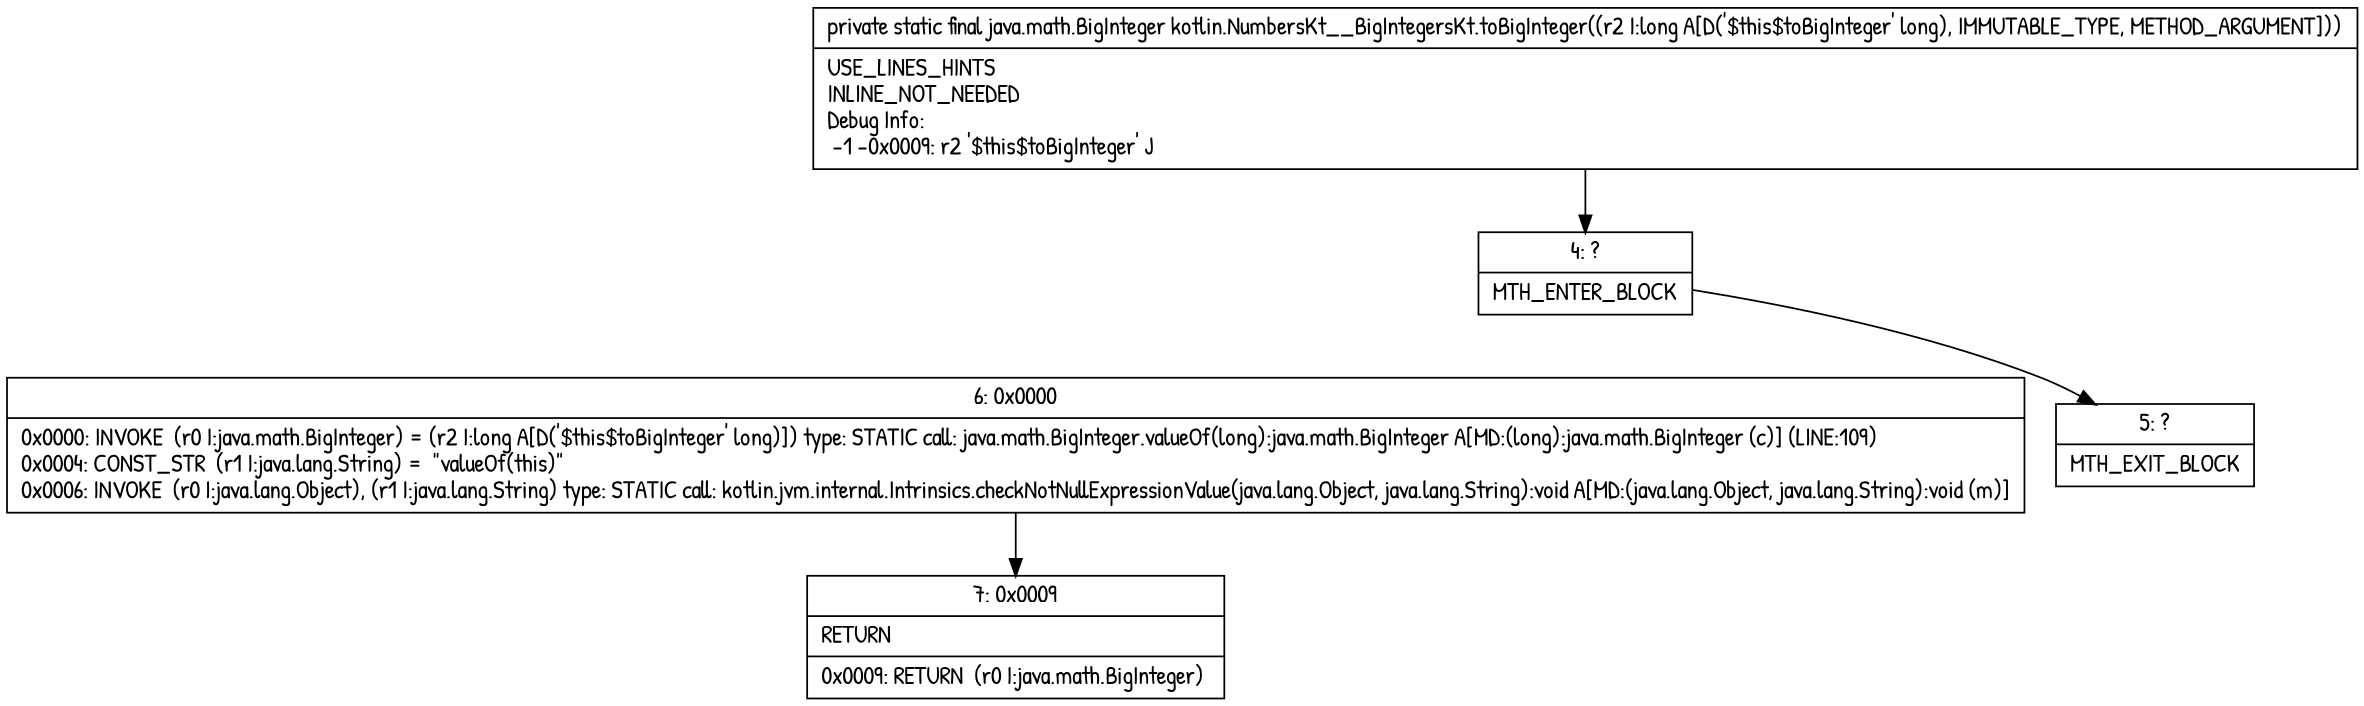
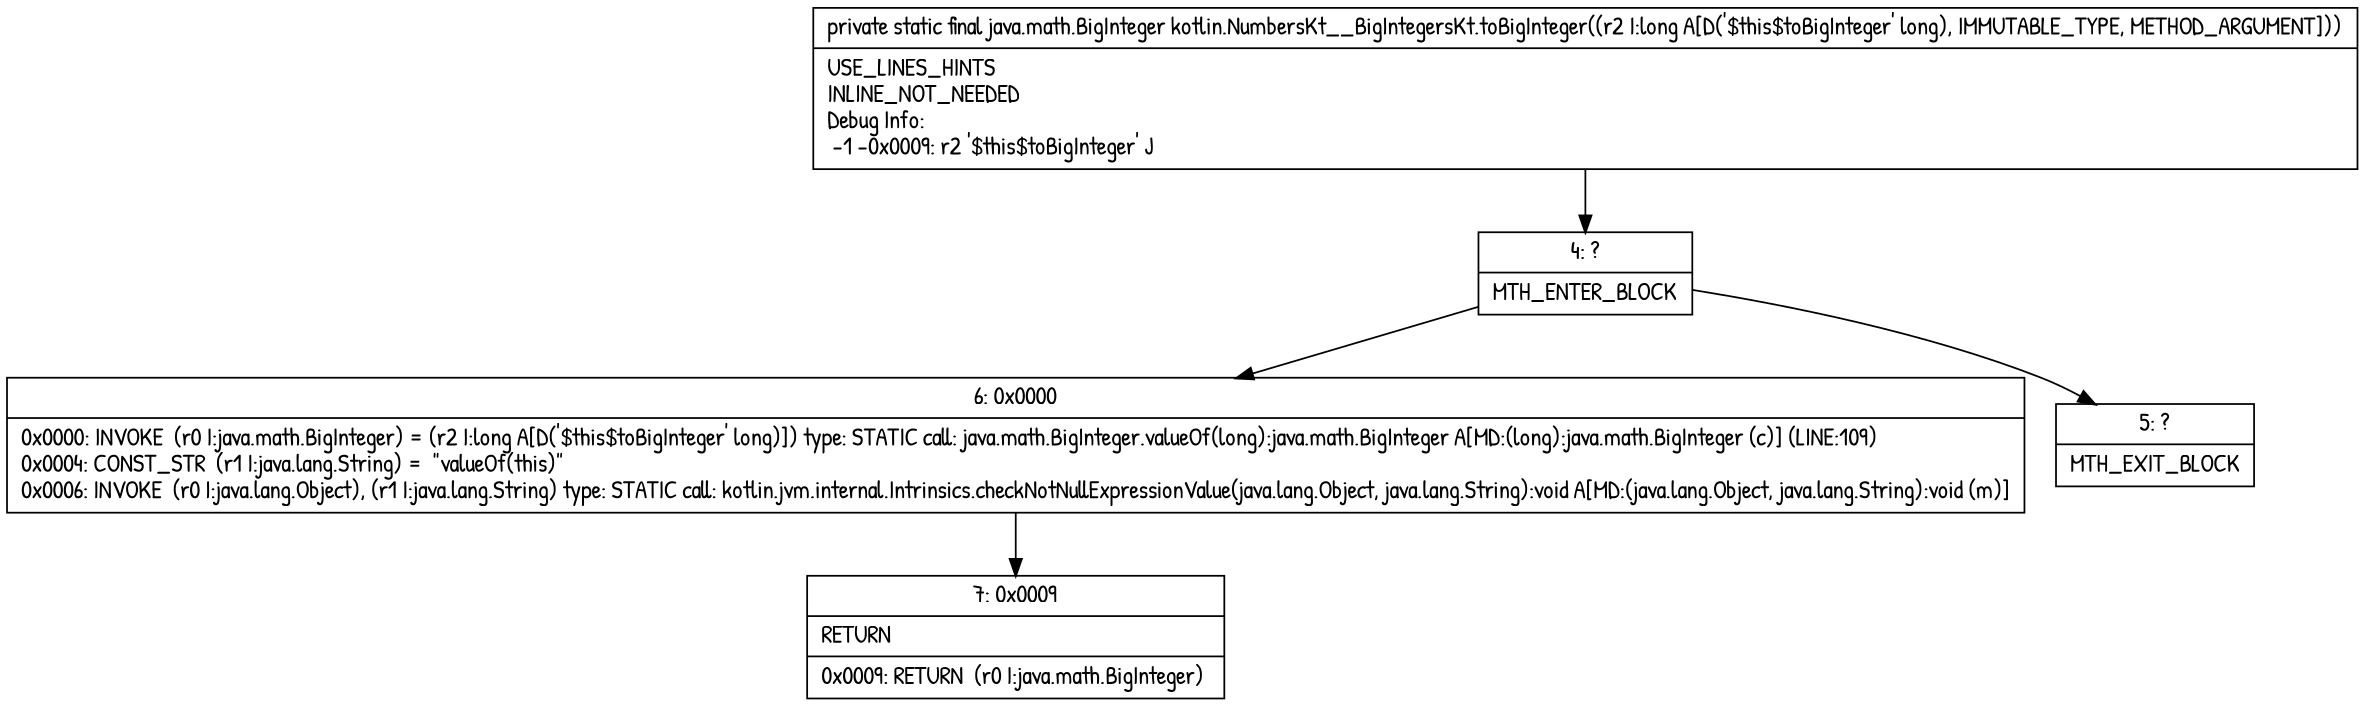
edge "4: ?" -> "6: 0x0000": added
